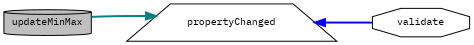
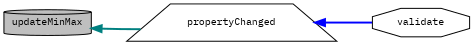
edge "updateMinMax" -> "propertyChanged": reversed
